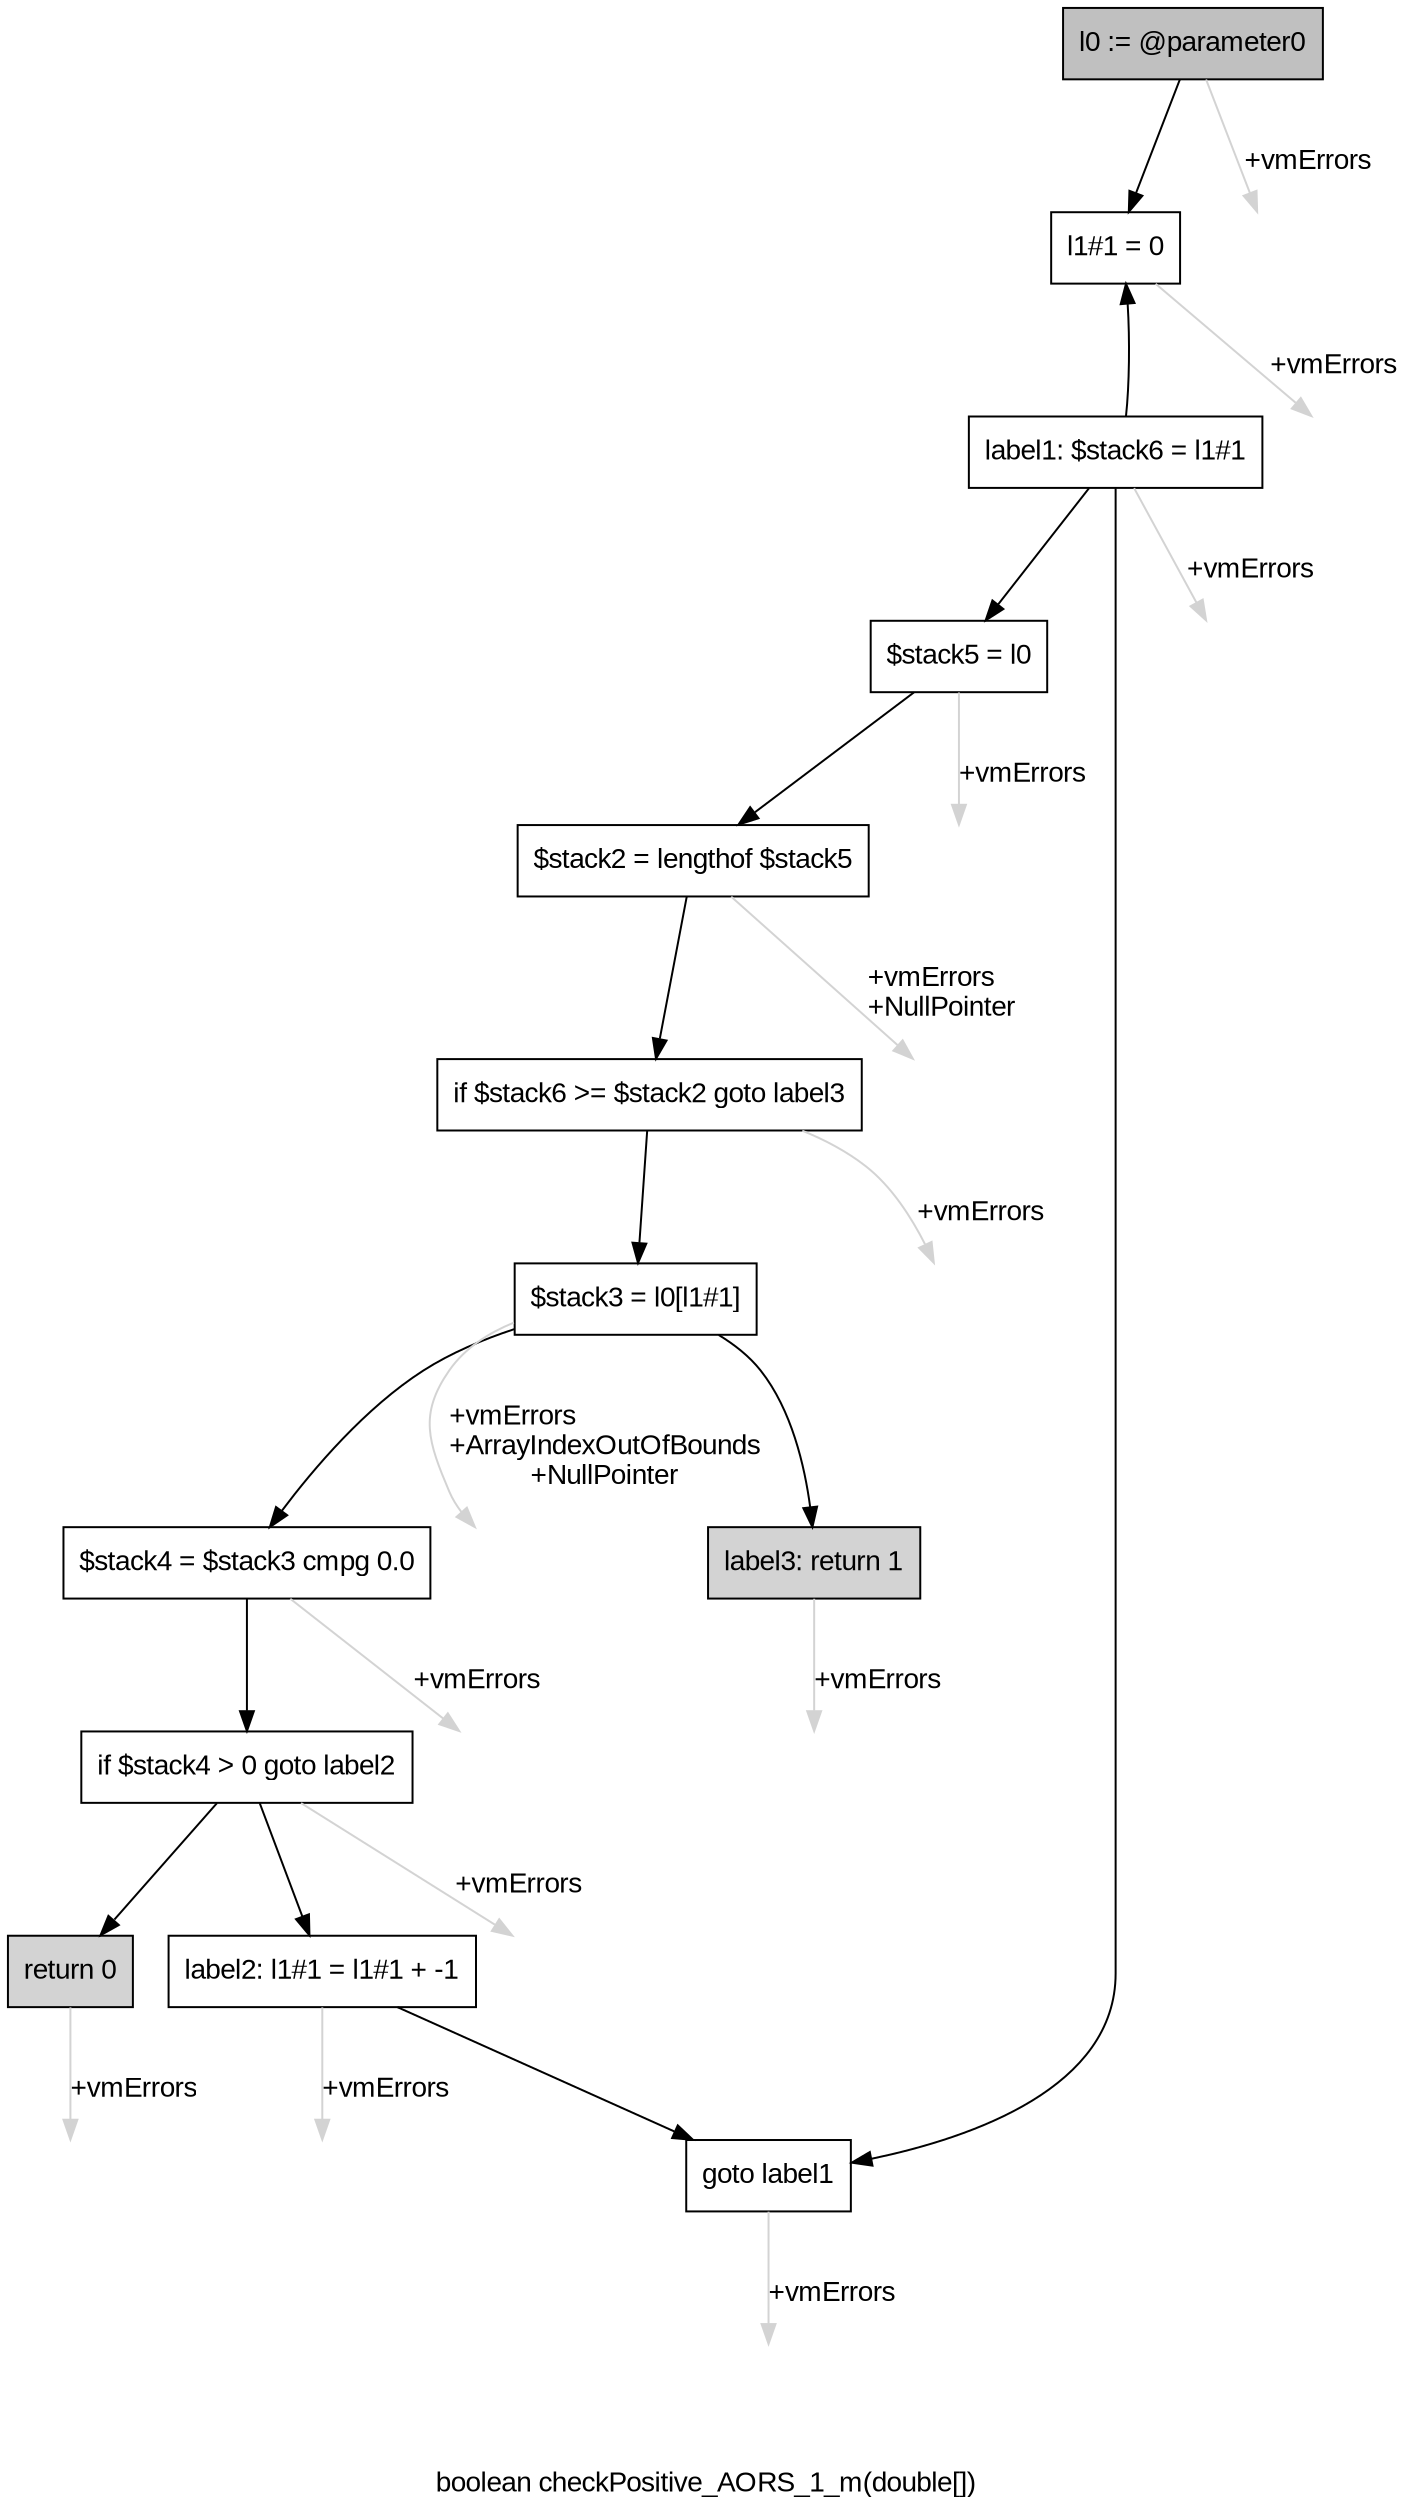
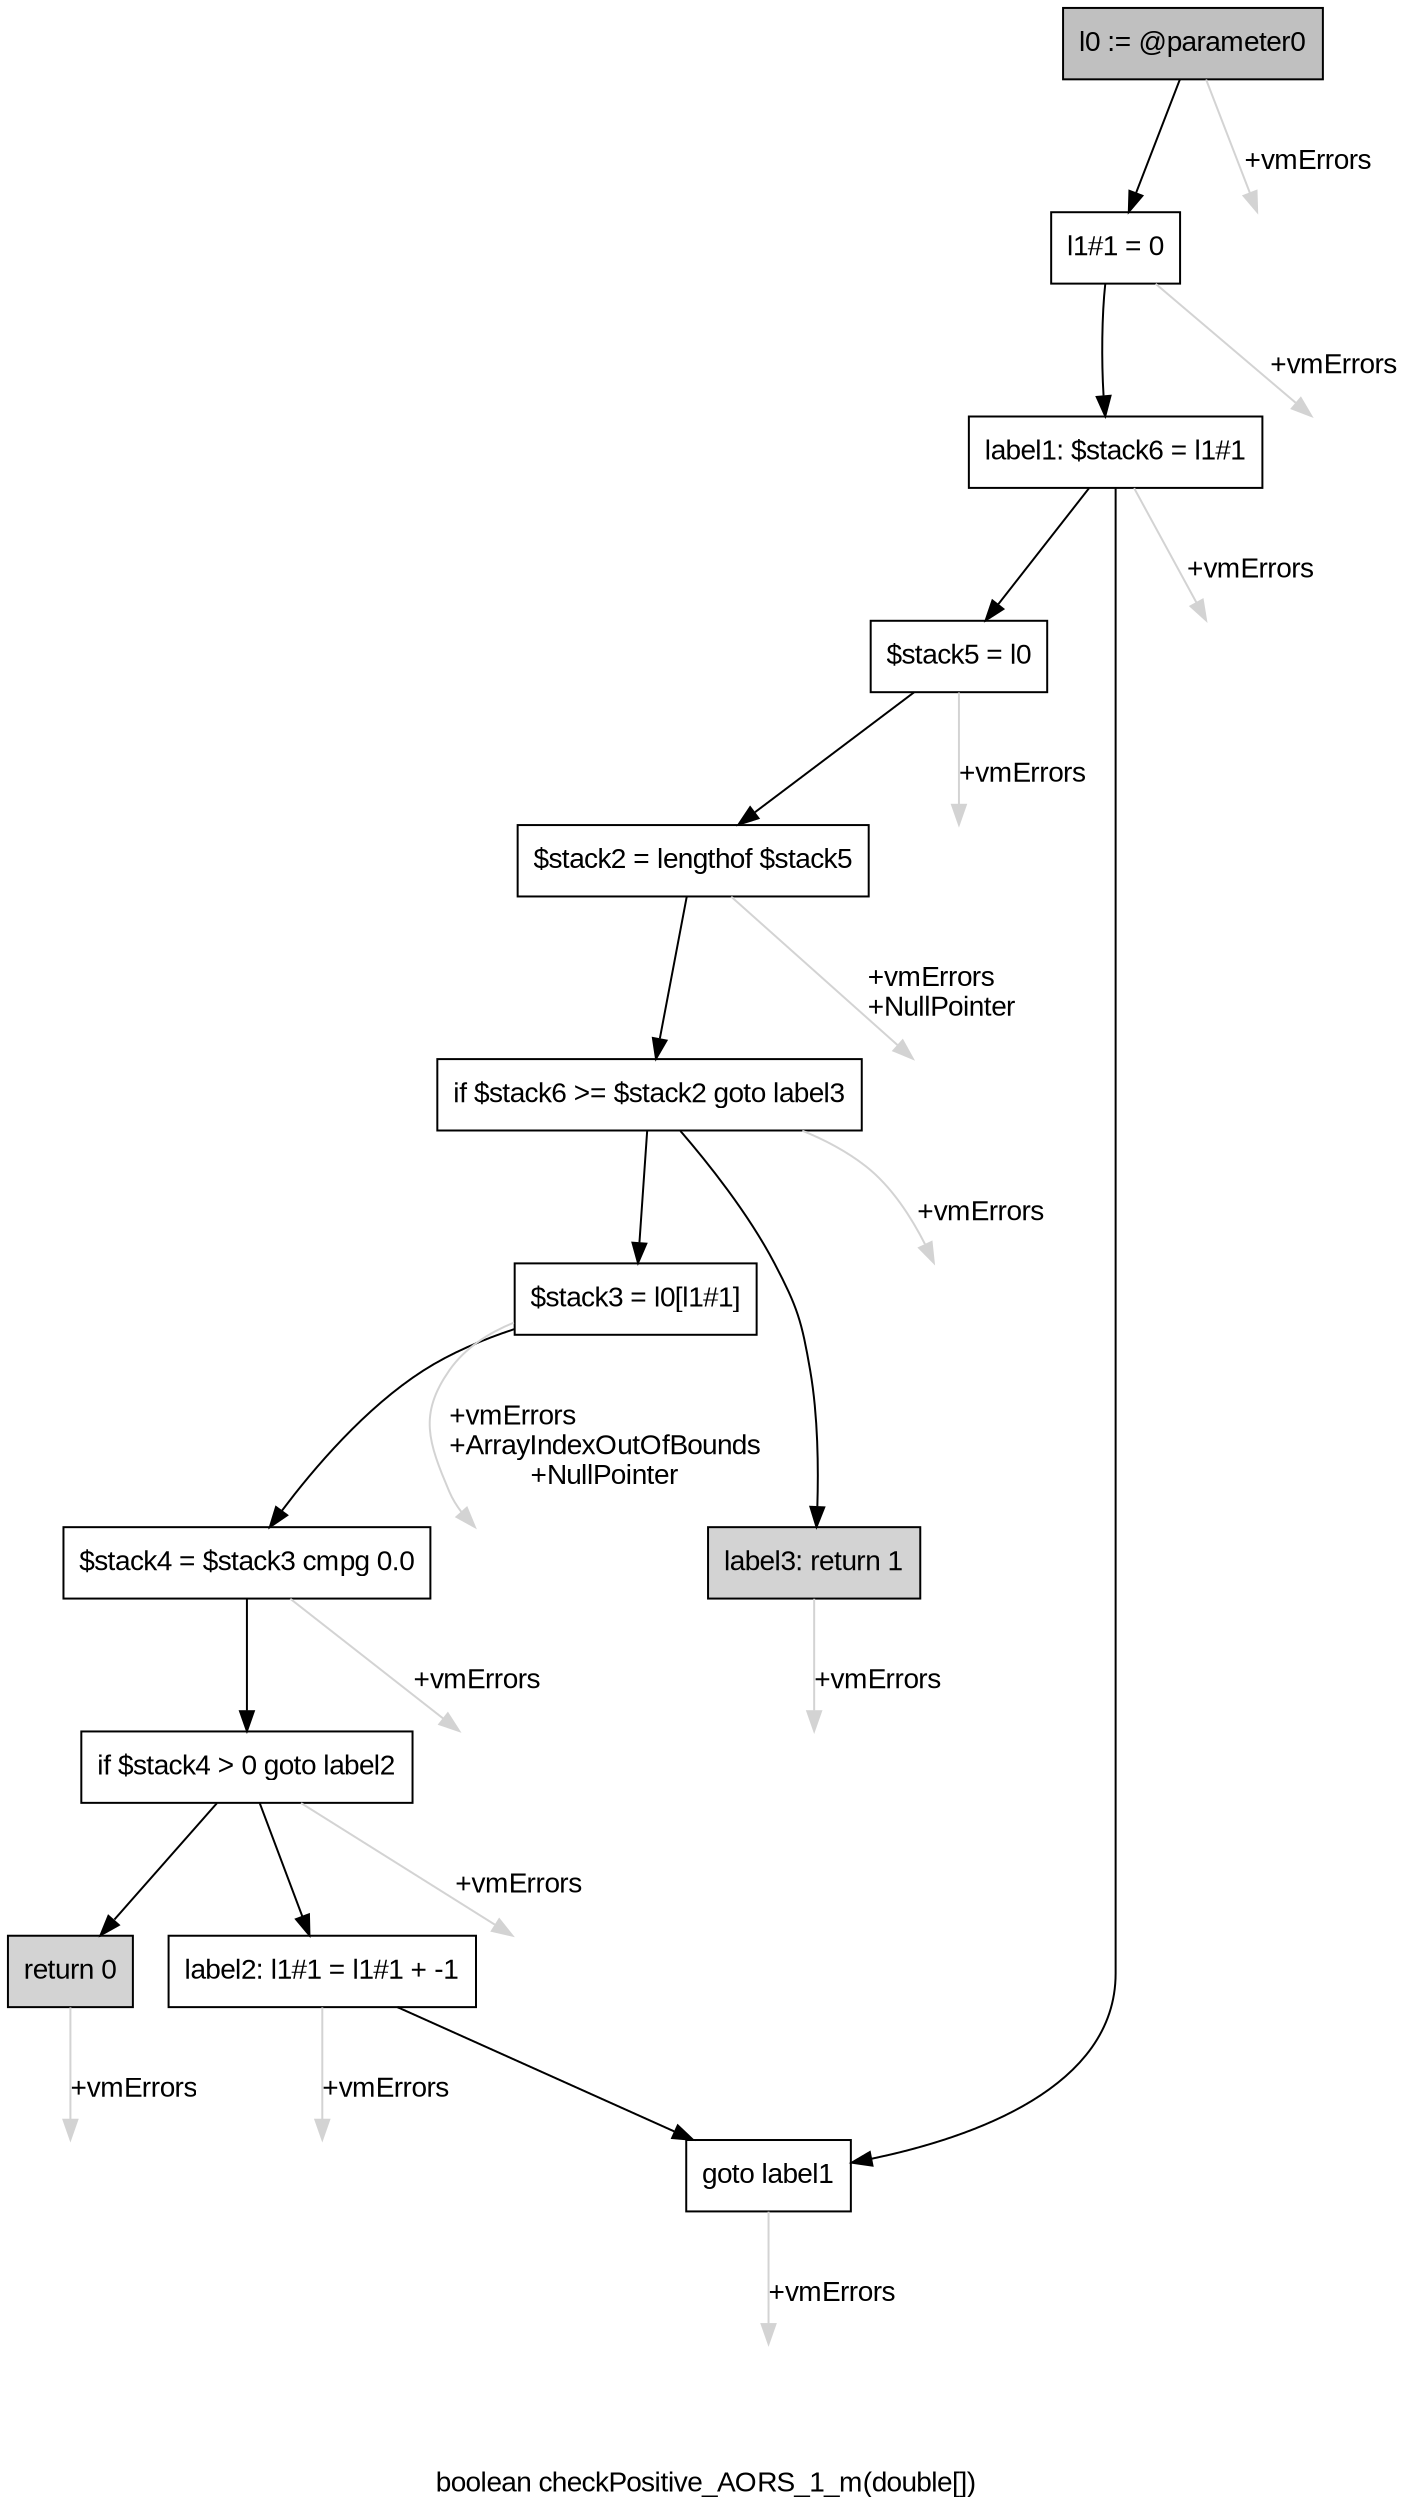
edge "label1: $stack6 = l1#1" -> "l1#1 = 0": reversed
edge "$stack3 = l0[l1#1]" -> "label3: return 1": now "if $stack6 >= $stack2 goto label3" -> "label3: return 1"
